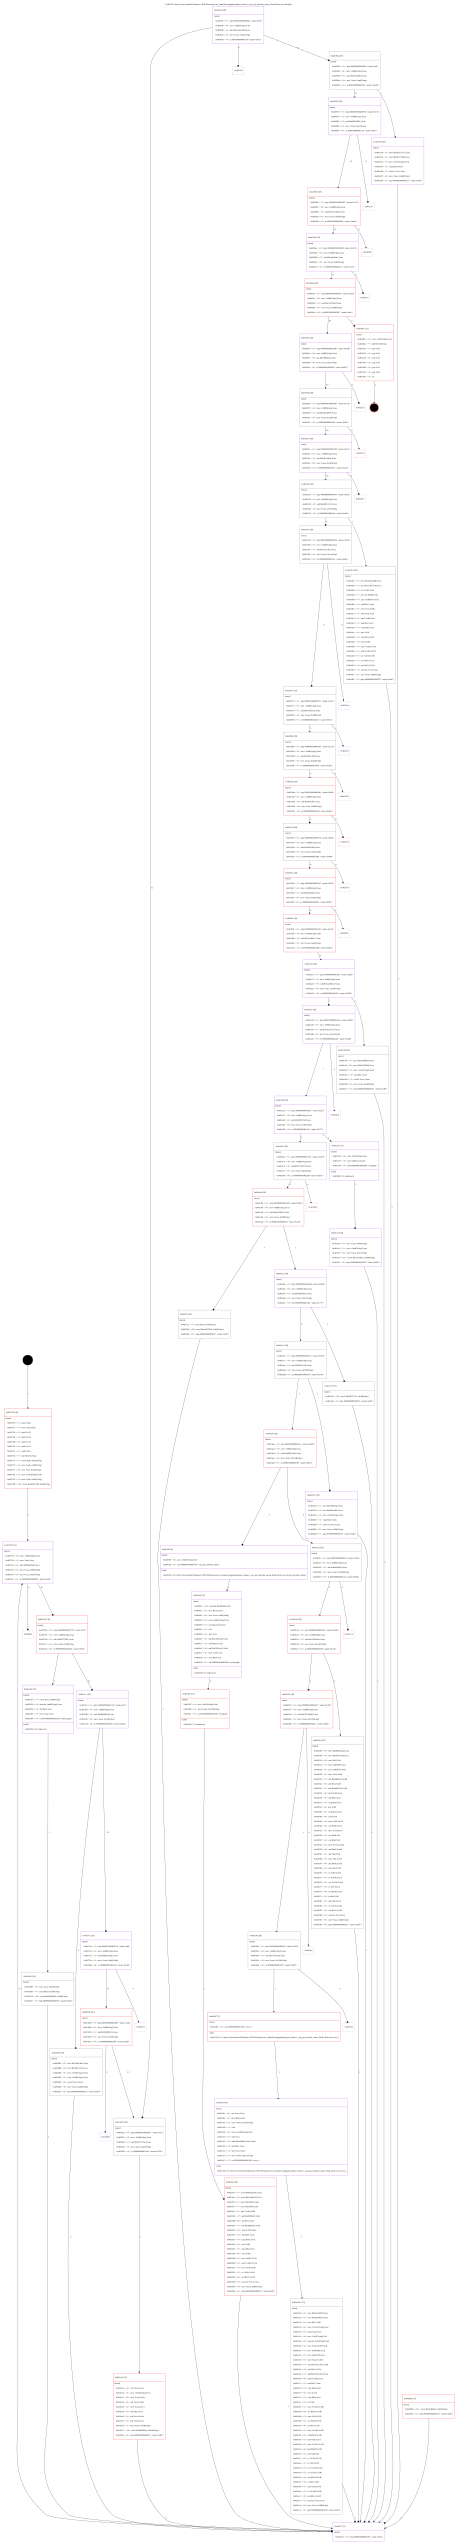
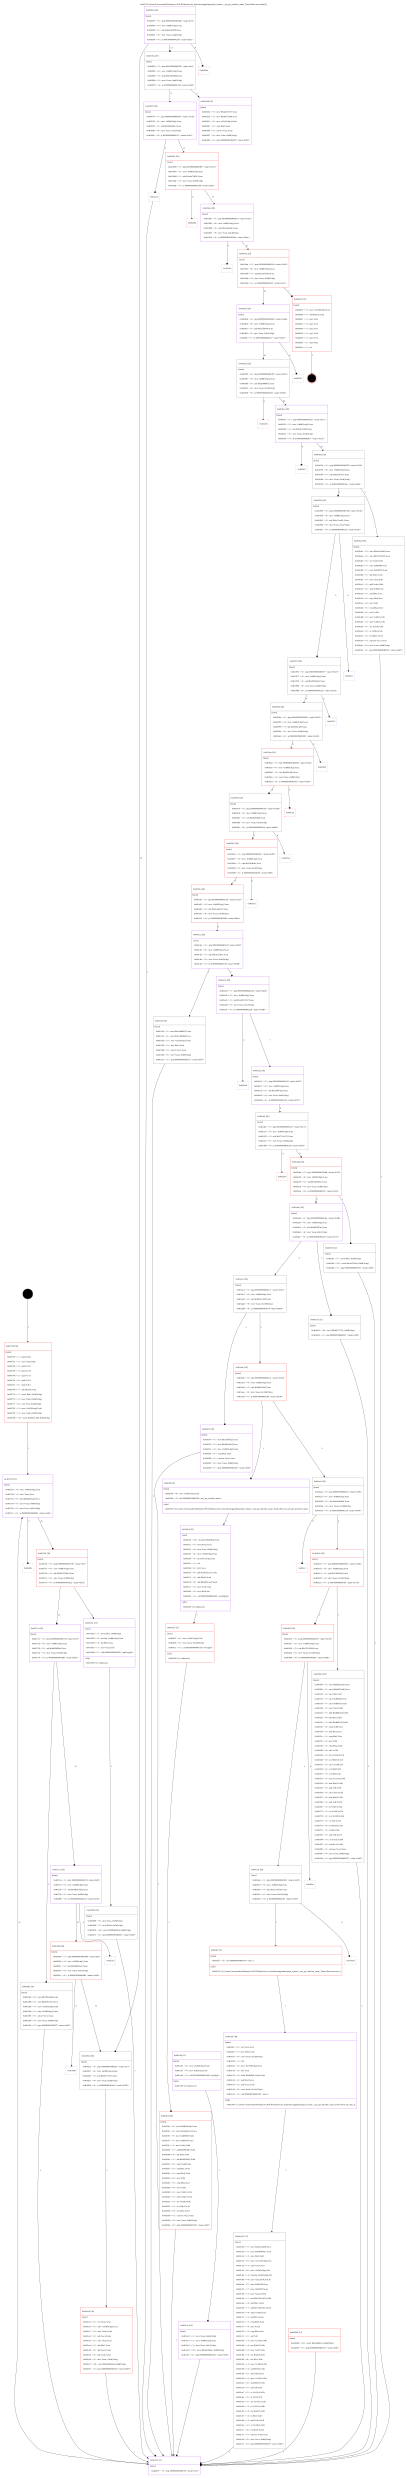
edge "0x401a52 [28]" -> "0x401cd3 [13]": removed, label "1"
edge "0x401d34 [30]" -> "0x402557 [5]": now "0x401c25" -> "0x402557 [5]"
